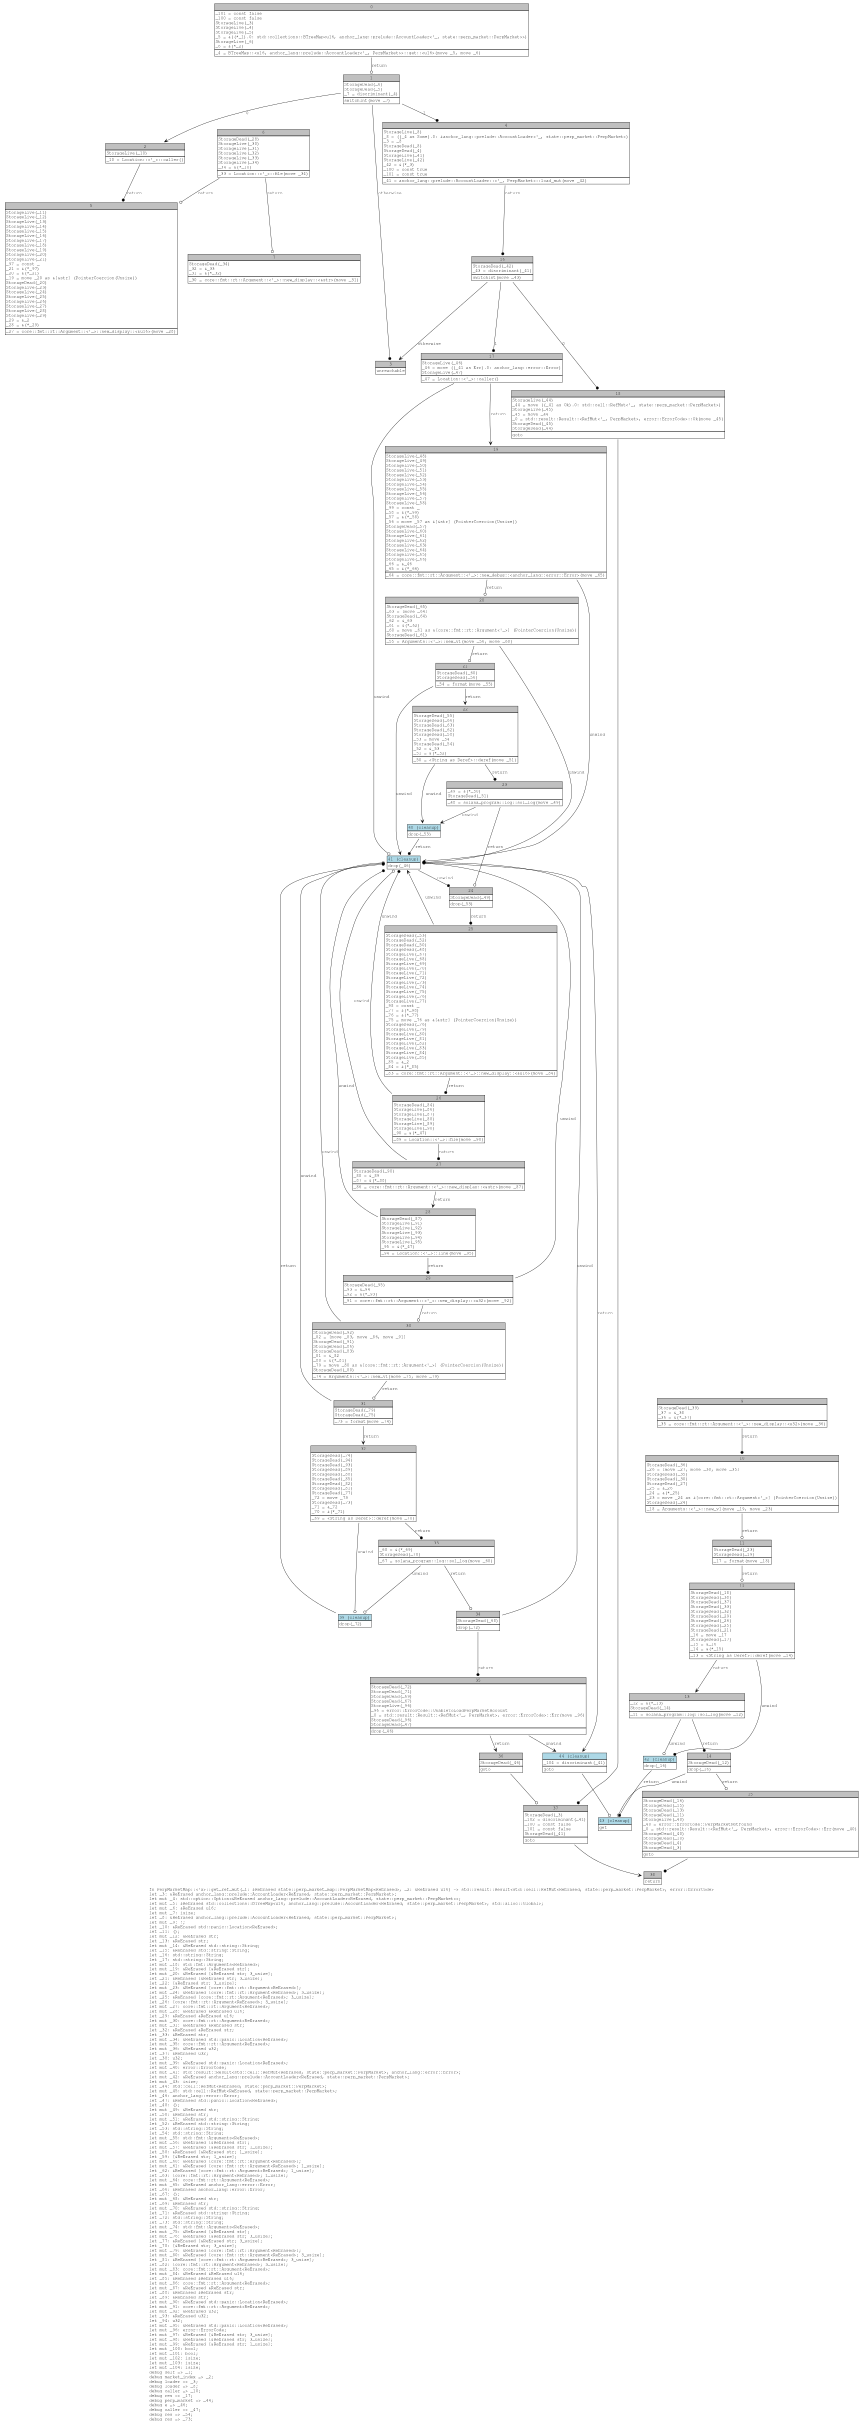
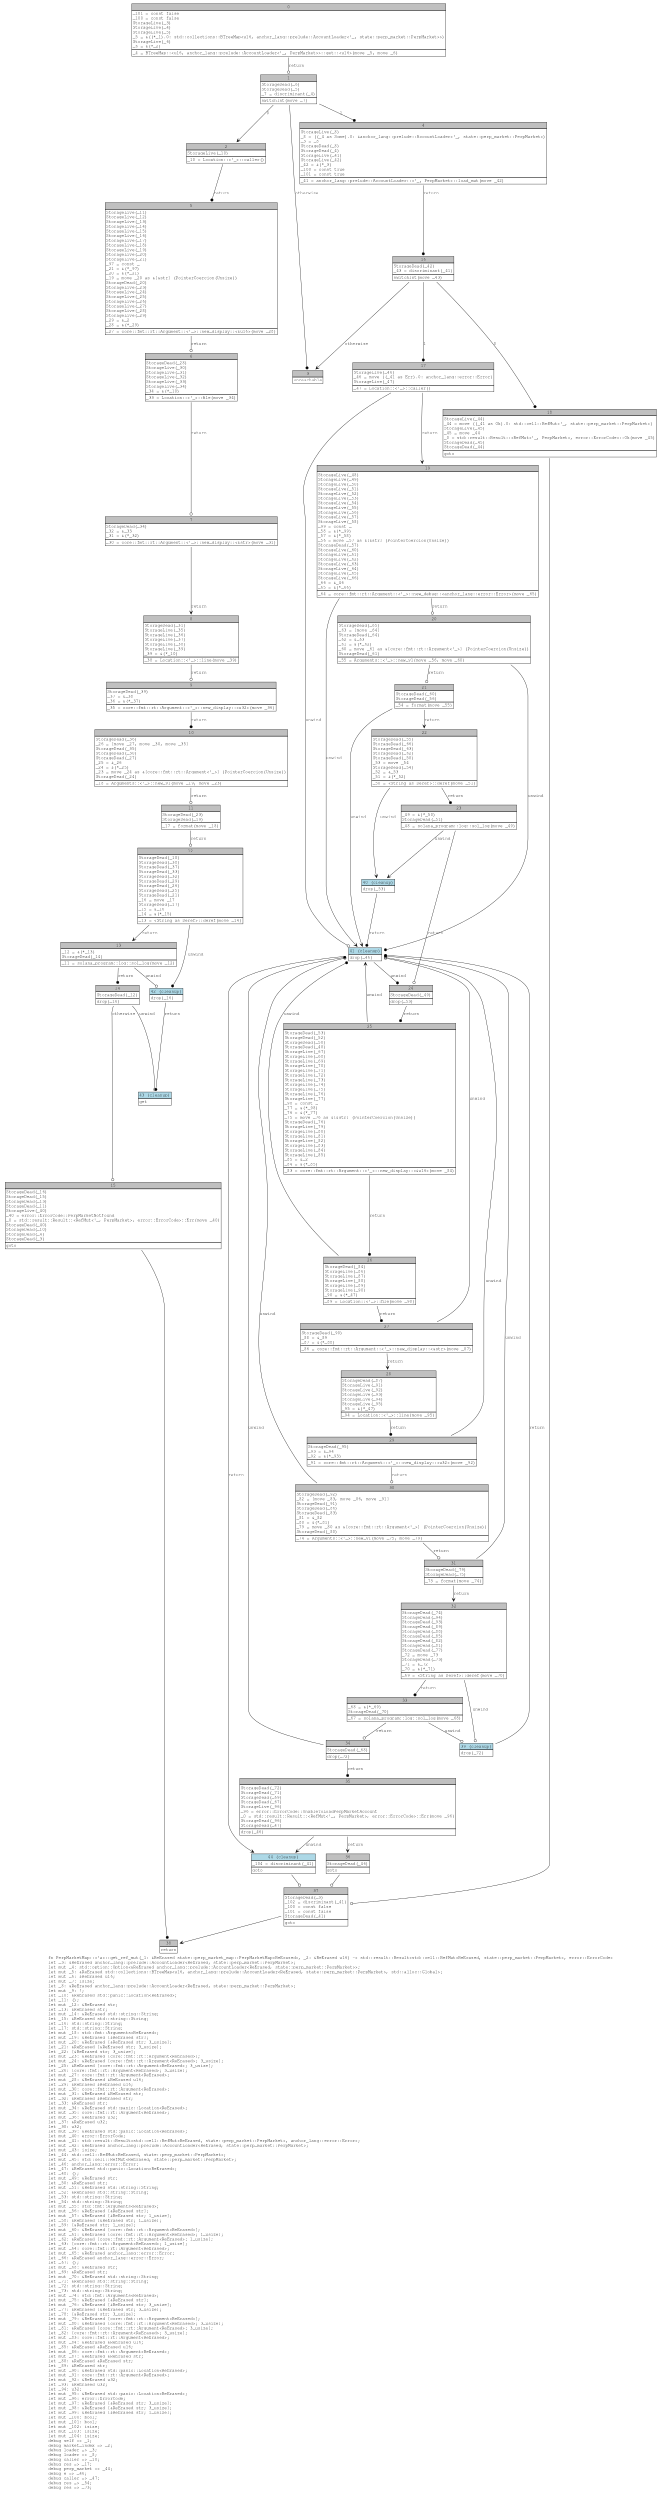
edge "6" -> "5": reversed
node "8": added
edge "28" -> "41 (cleanup)": removed, label "unwind"
edge "18" -> "37": arrowhead dot -> odot
edge "14" -> "15": label "return" -> "otherwise"
edge "44 (cleanup)" -> "43 (cleanup)": now "44 (cleanup)" -> "37"
